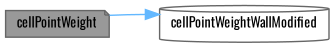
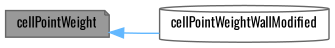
edge "cellPointWeight" -> "cellPointWeightWallModified": reversed
